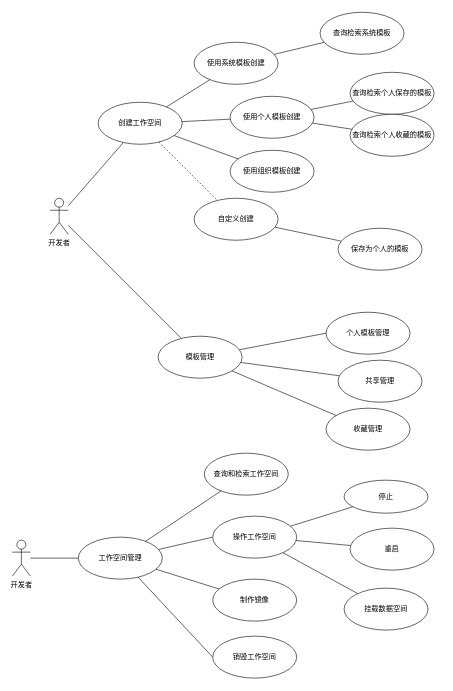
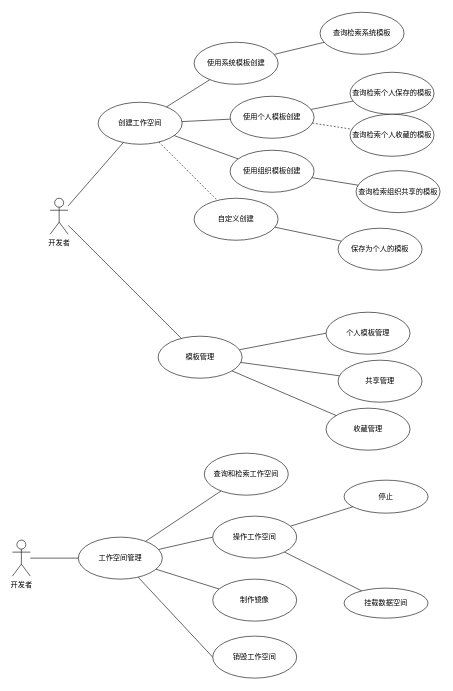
edge "使用个人模板创建" -- "查询检索个人收藏的模板": style solid -> dashed
edge "使用组织模板创建" -- "查询检索组织共享的模板": added
node "查询检索组织共享的模板": added
edge "操作工作空间" -- "重启": removed
node "重启": removed
node "挂载数据空间": size 84x42 -> 84x30
